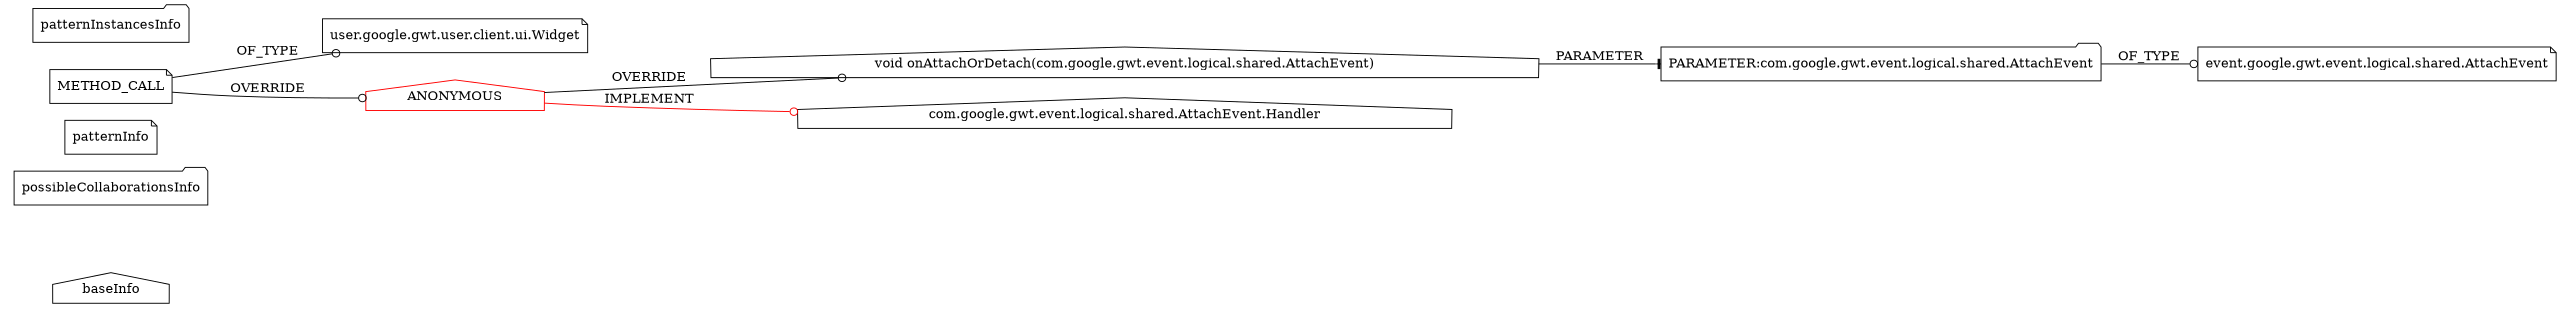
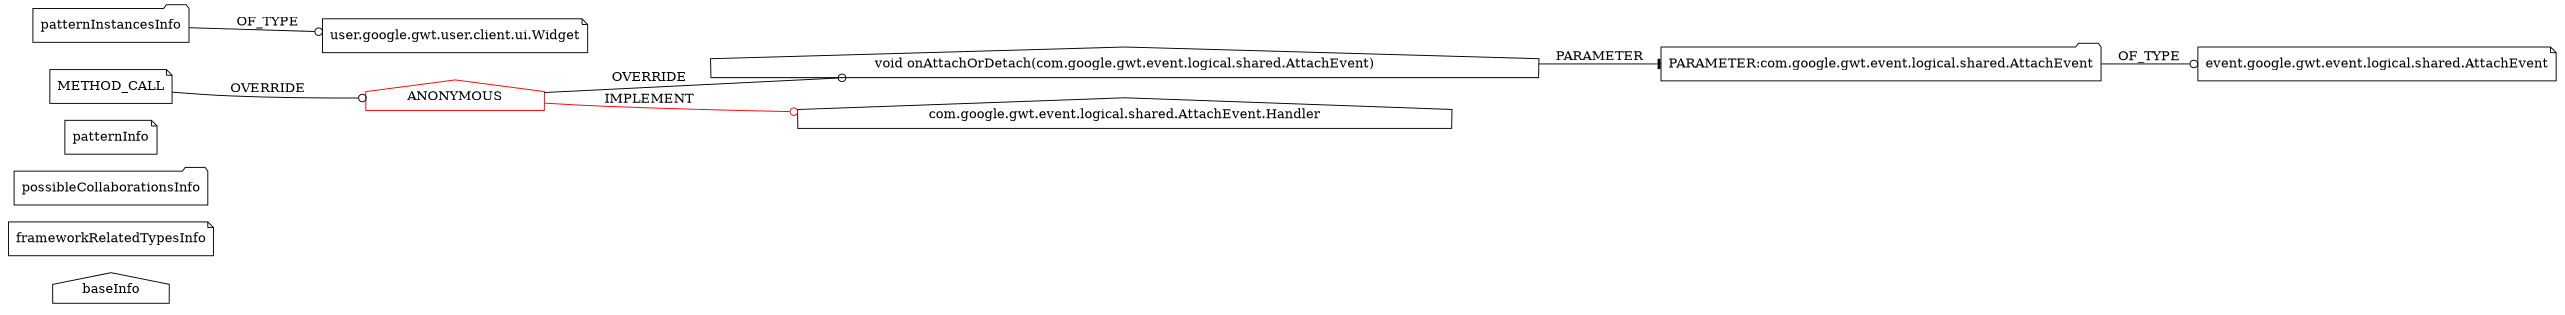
edge "METHOD_CALL" -> "user.google.gwt.user.client.ui.Widget": now "patternInstancesInfo" -> "user.google.gwt.user.client.ui.Widget"
node "frameworkRelatedTypesInfo": added
